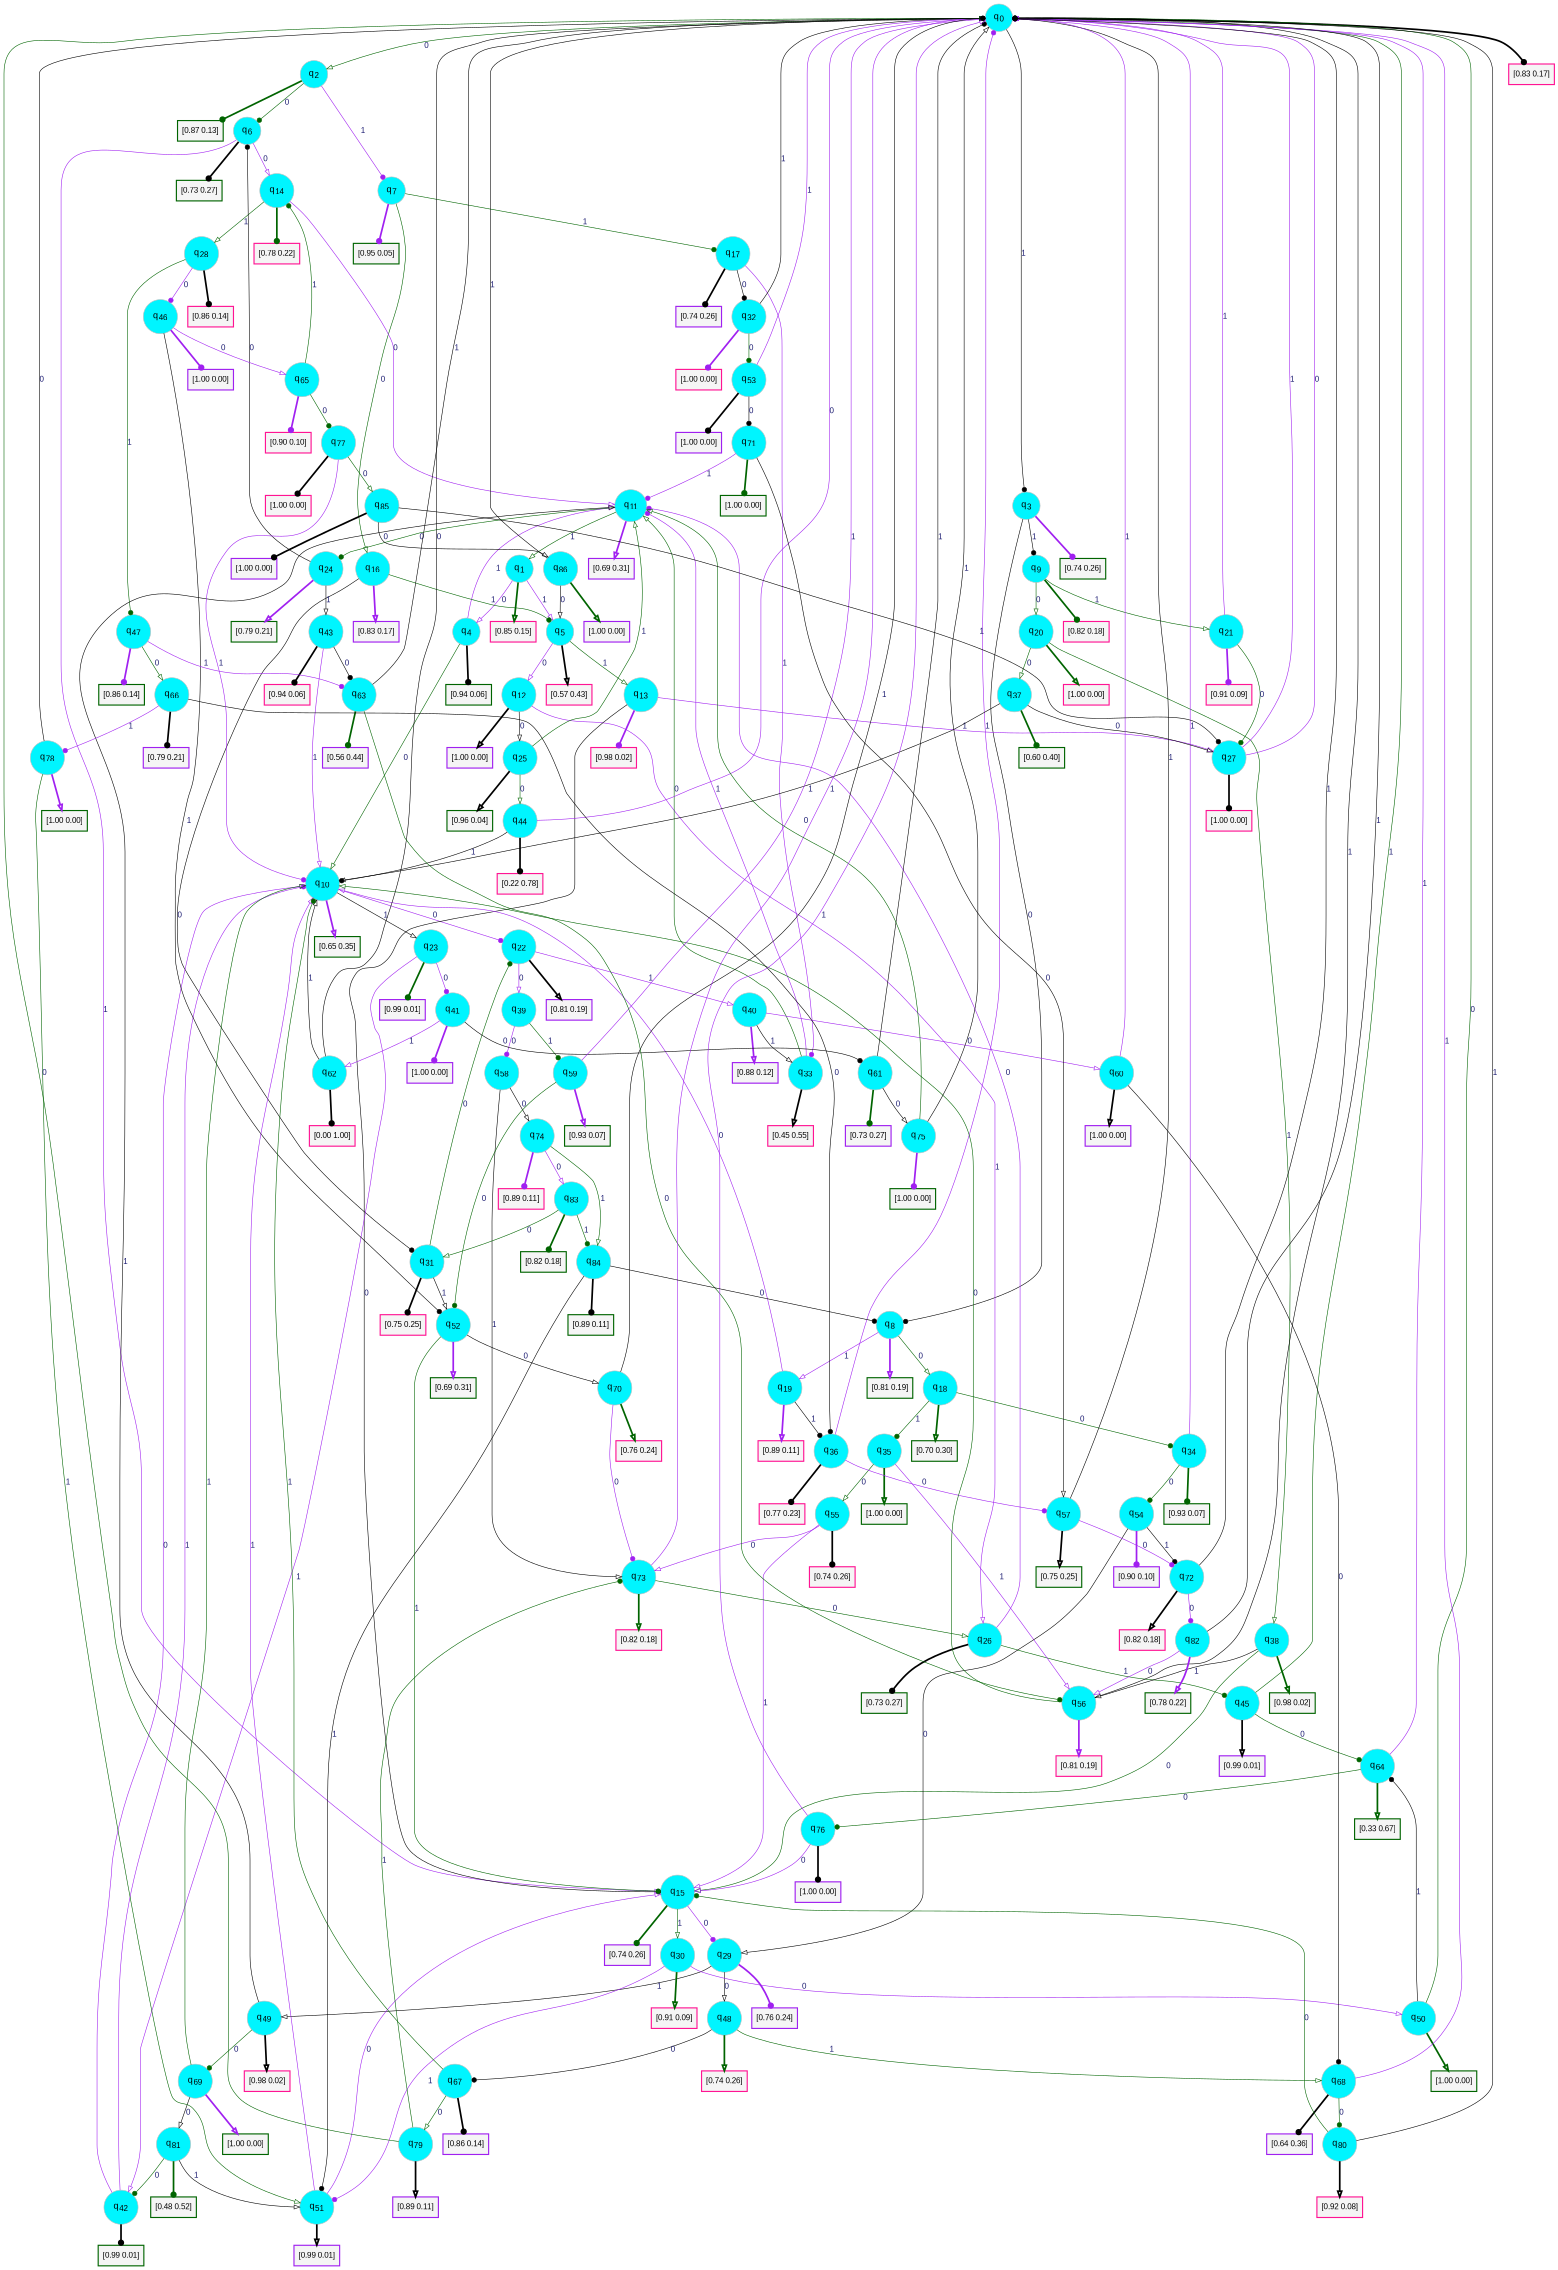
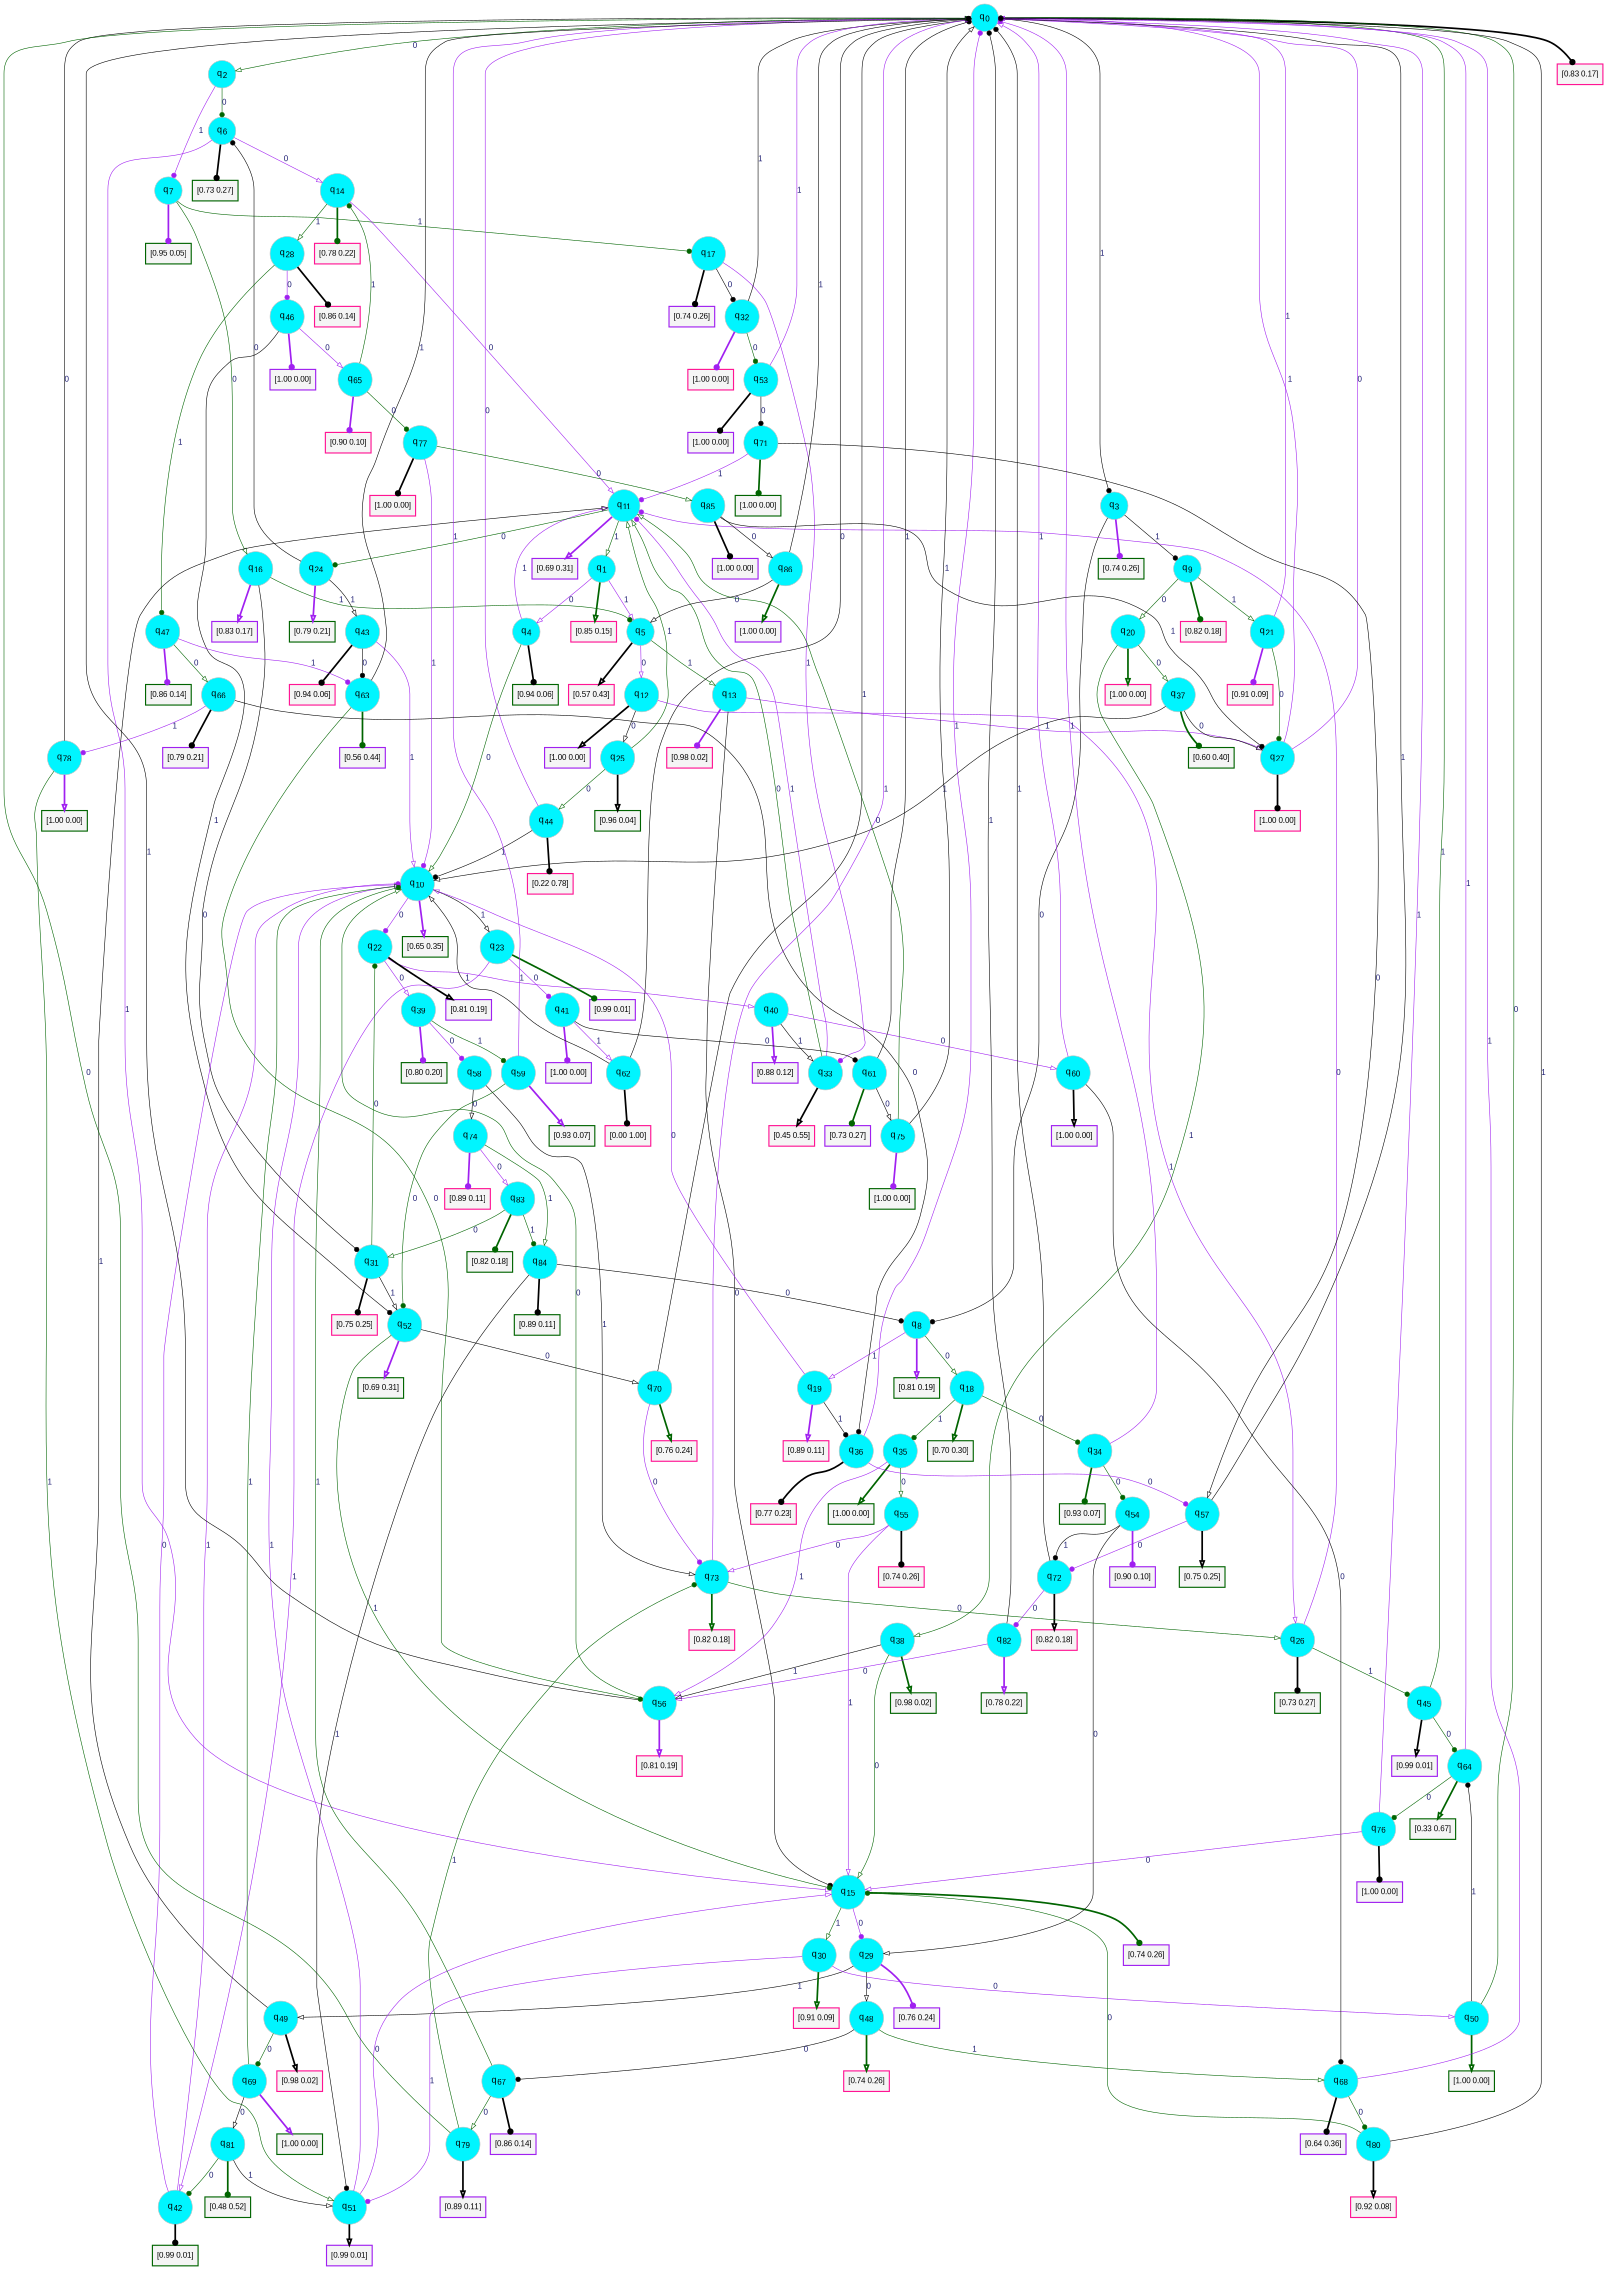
node "[0.87 0.13]": removed
node "[0.80 0.20]": added
